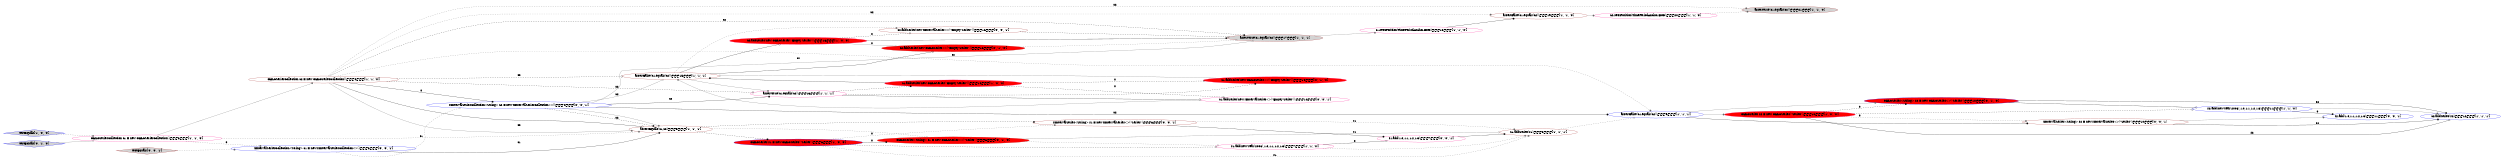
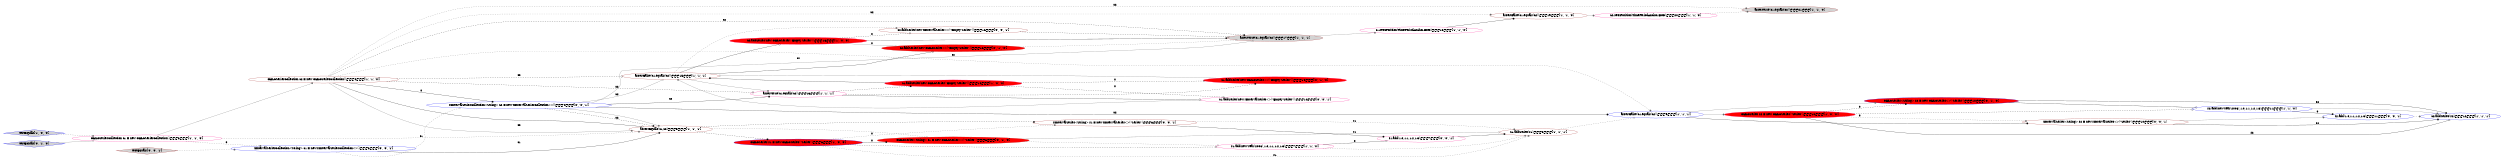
edge "s2.add(1.0,1.1,1.2,1.3)@@@11@@@['0', '0', '1']" -> "c2.addSeries(s2)@@@12@@@['1', '1', '1']": added
